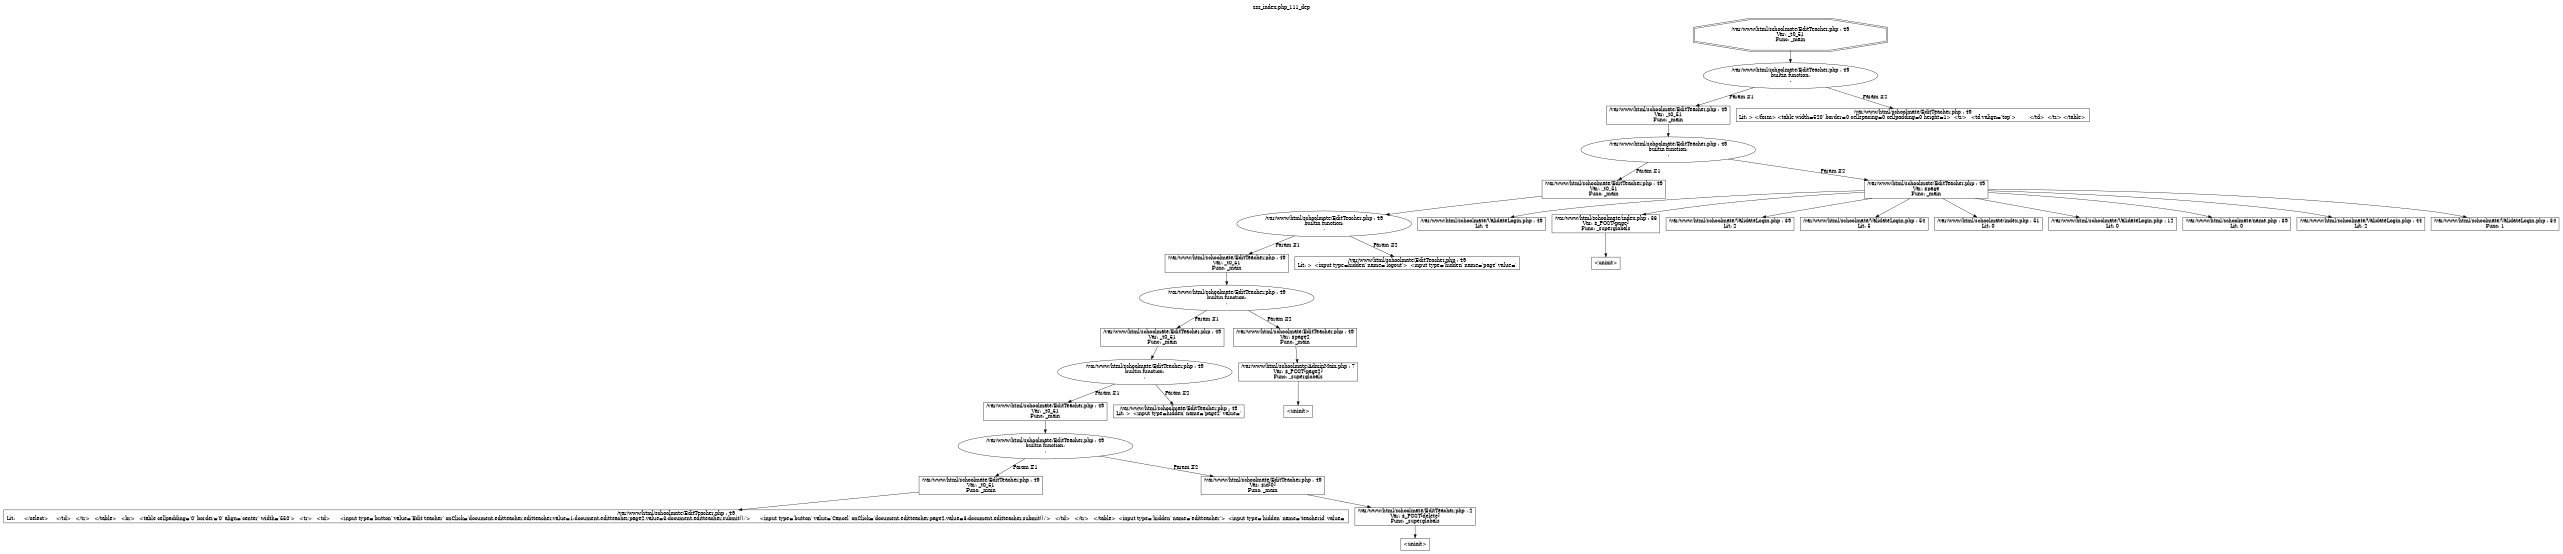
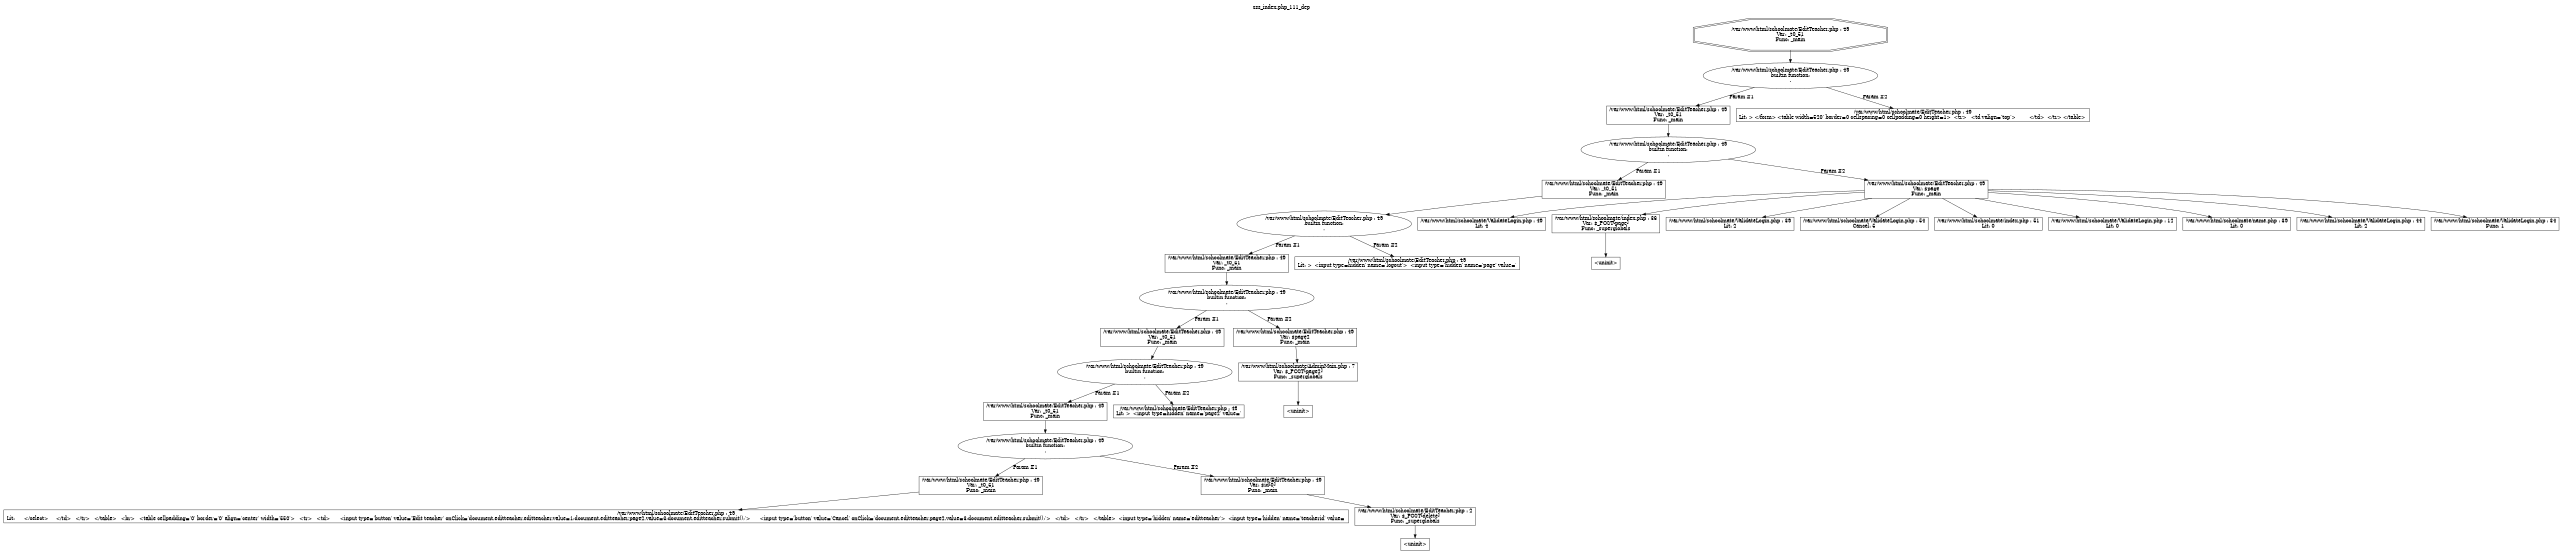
node "/var/www/html/schoolmate/ValidateLogin.php : 54 Lit: 5": label "/var/www/html/schoolmate/ValidateLogin.php : 54 Lit: 5" -> "/var/www/html/schoolmate/ValidateLogin.php : 54 Cancel: 5"
